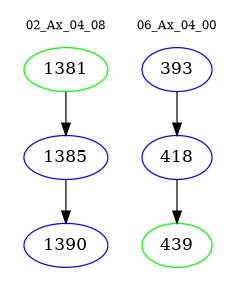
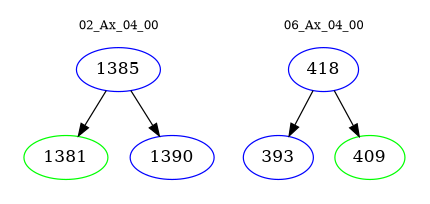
cluster "02_Ax_04_08": label "02_Ax_04_08" -> "02_Ax_04_00"
edge "1381" -> "1385": reversed
edge "393" -> "418": reversed
node "439": label "439" -> "409"
